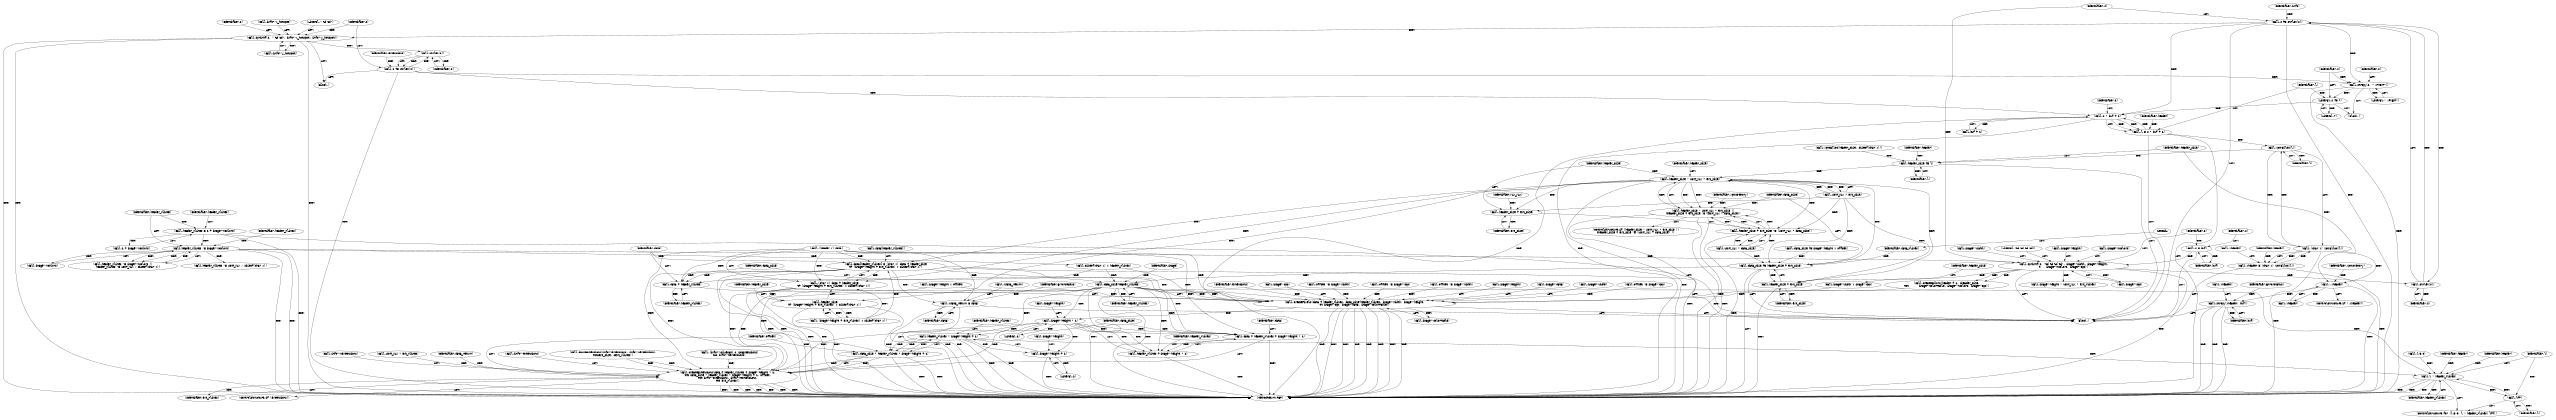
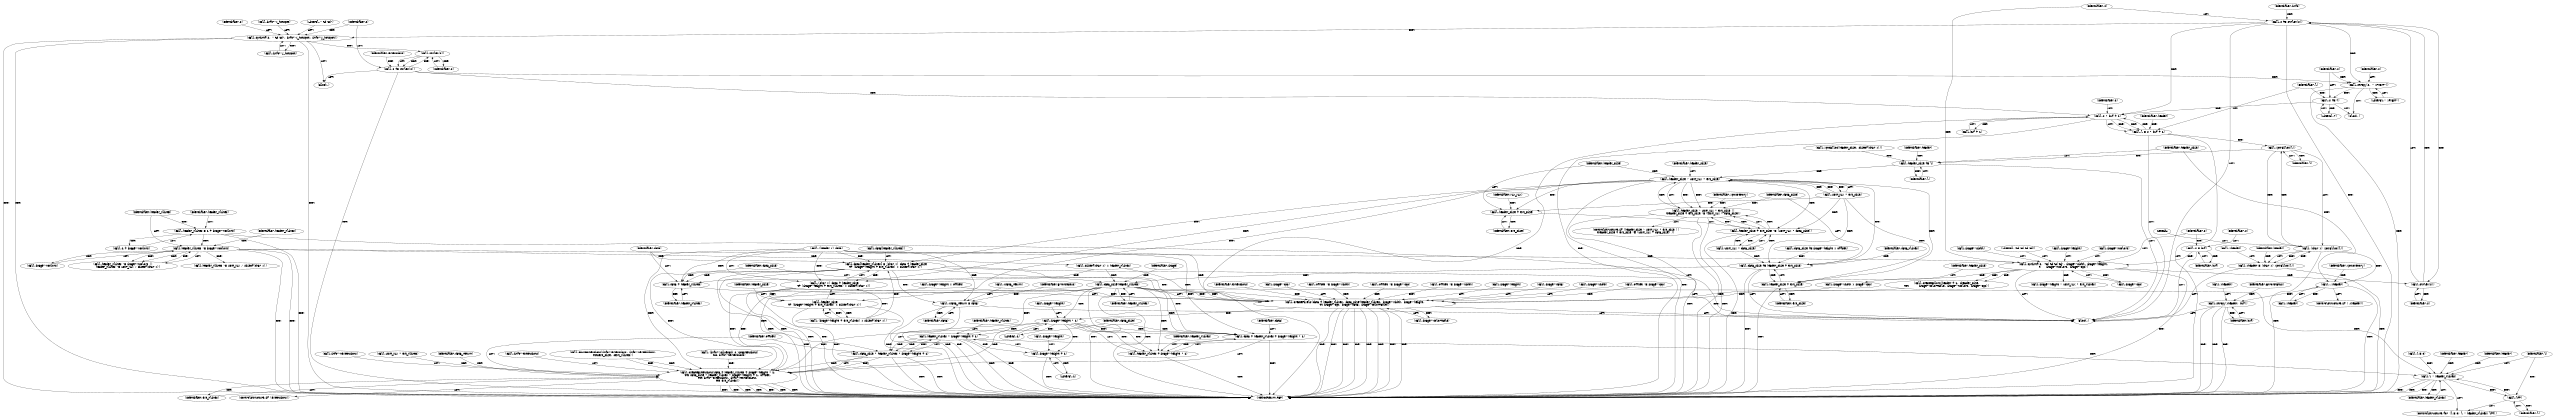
node "(Literal,s += 7)": label "(Literal,s += 7)" -> "(Call,s += 7)"
edge "1000294" -> "(Identifier,data_nlines)": now "1000294" -> "(Call,(char *) XpmMalloc(l))"
edge "(Call,data_size += header_size + ext_size)" -> "(MethodReturn,RET)": label "AST: " -> "DDG: "
